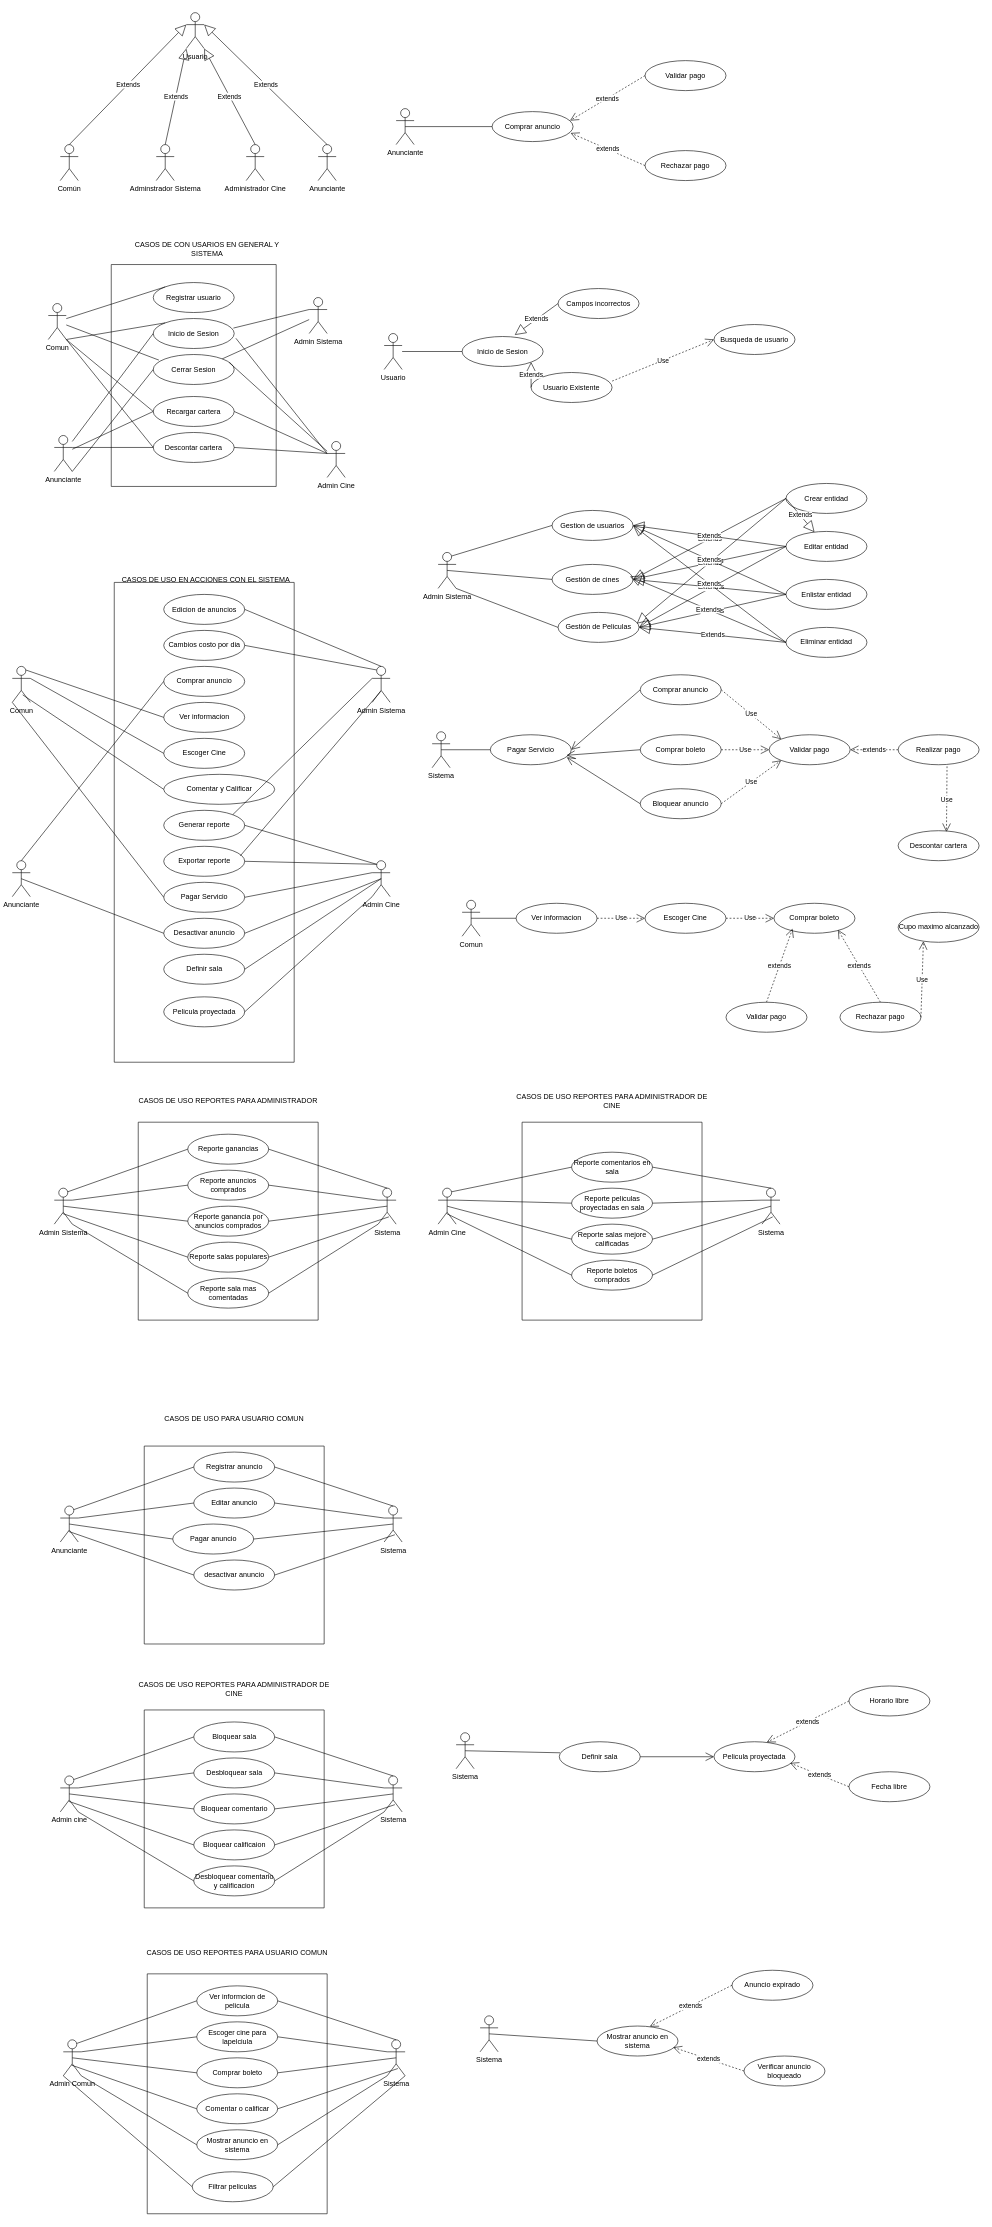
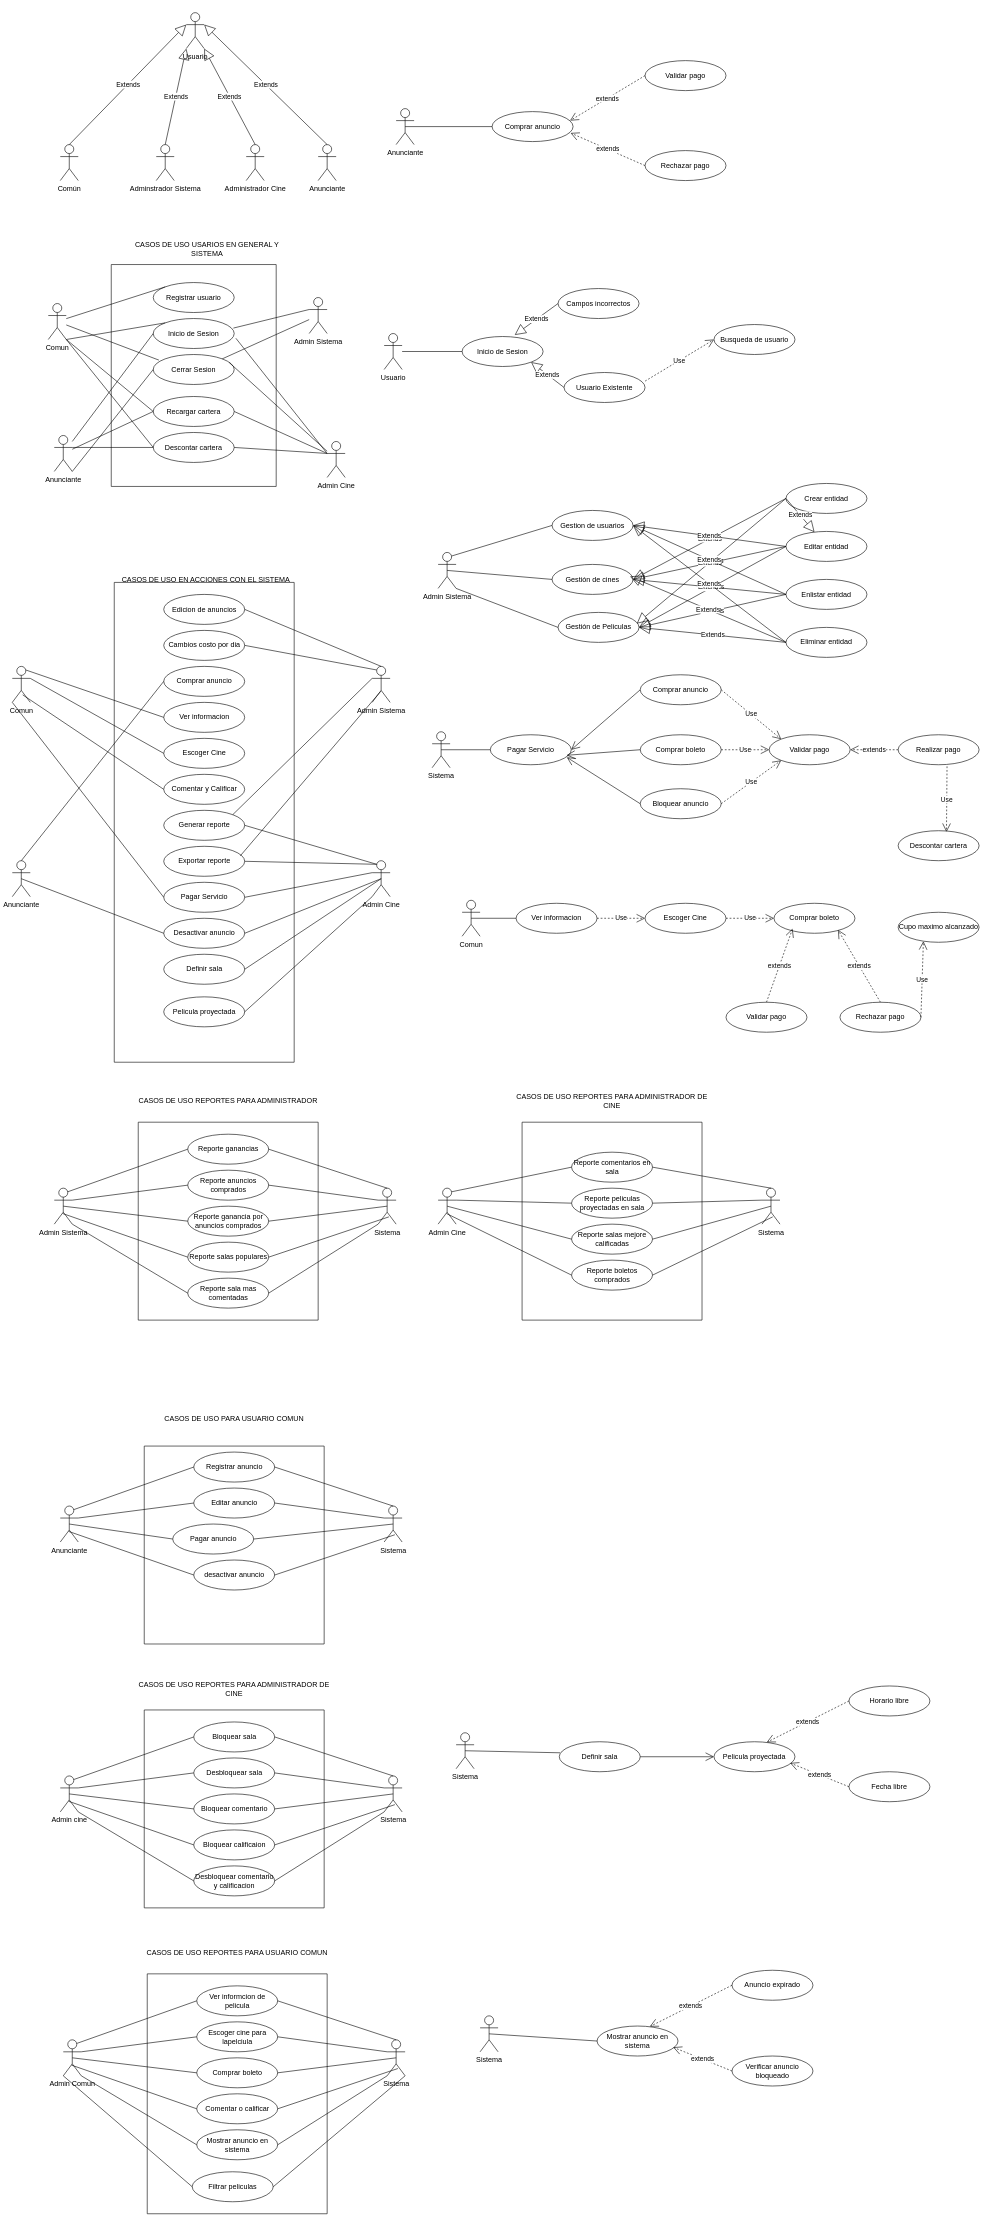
node "CASOS DE CON USARIOS EN GENERAL Y SISTEMA": label "CASOS DE CON USARIOS EN GENERAL Y SISTEMA" -> "CASOS DE USO USARIOS EN GENERAL Y SISTEMA"
node "Usuario Existente": moved (572, 387) -> (605, 387)
node "Comentar y Calificar": size 111x30 -> 81x30
node "Verificar anuncio bloqueado": moved (785, 2072) -> (773, 2072)
